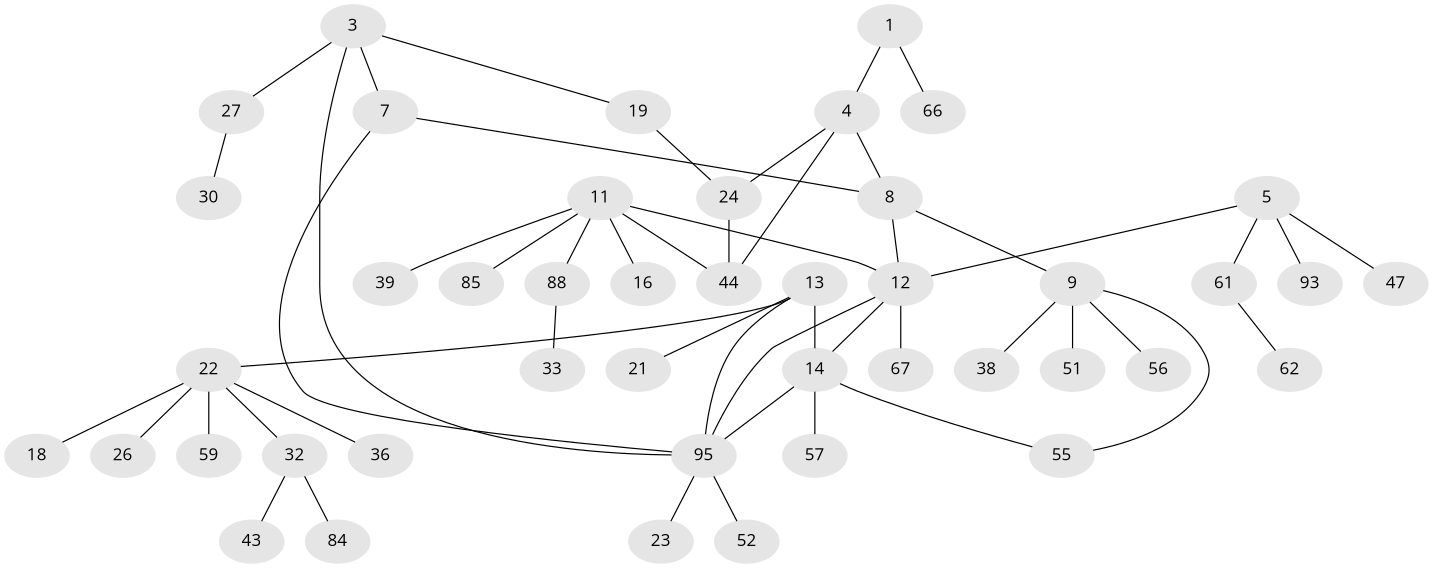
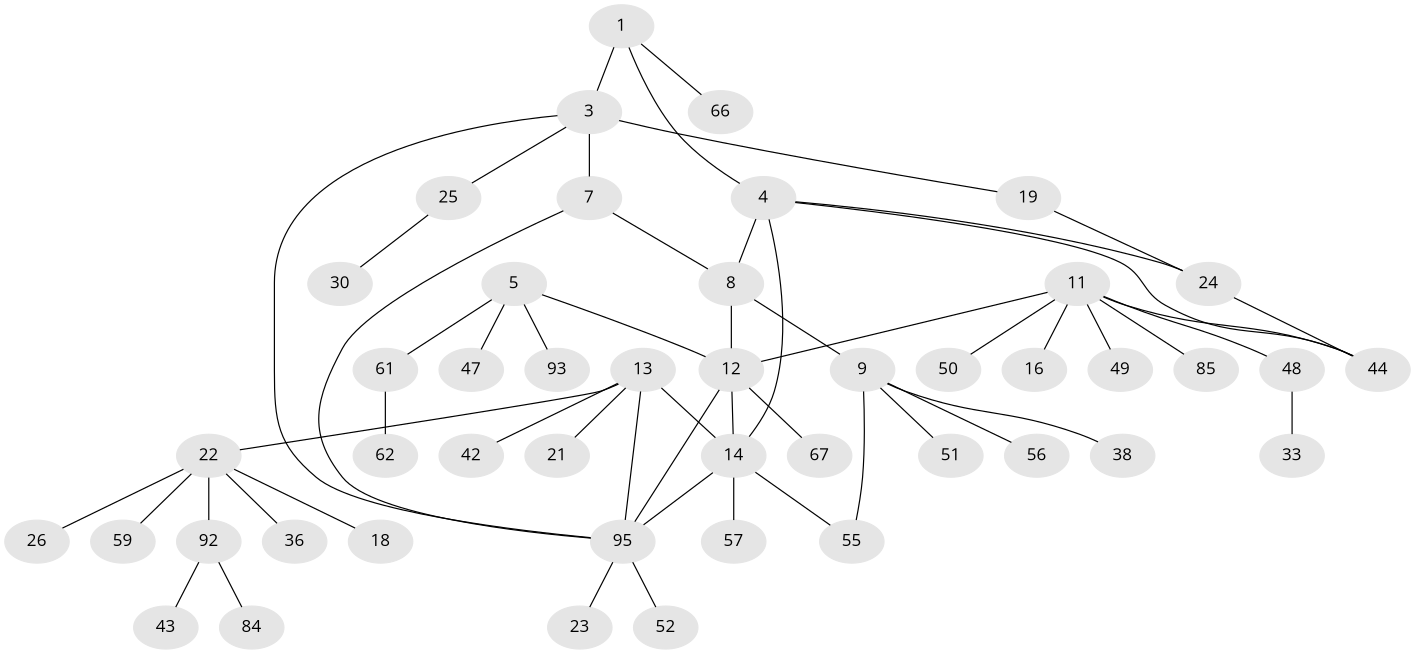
edge "1" -- "3": added
node "27": label "27" -> "25"
node "39": label "39" -> "49"
node "88": label "88" -> "48"
edge "4" -- "14": added
node "50": added
node "32": label "32" -> "92"
node "42": added
